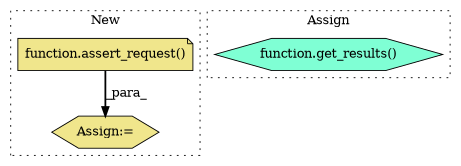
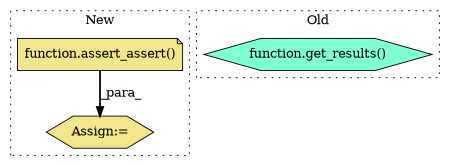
cluster "Assign": label "Assign" -> "Old"
node "function.assert_request()": label "function.assert_request()" -> "function.assert_assert()"
